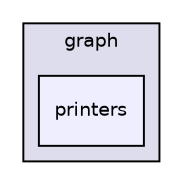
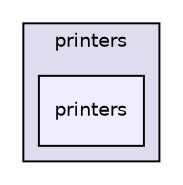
cluster "graph": label "graph" -> "printers"
